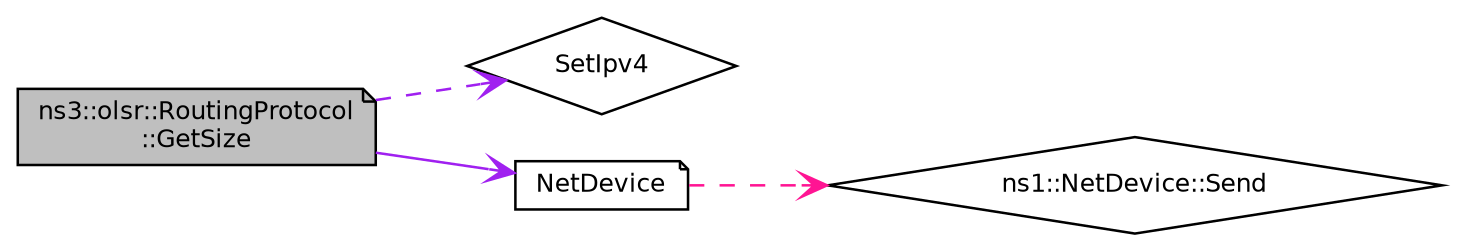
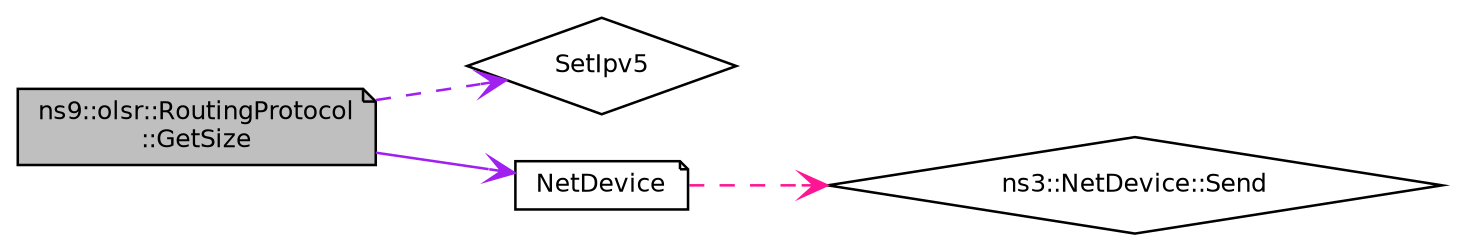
node "SetIpv4": label "SetIpv4" -> "SetIpv5"
node "ns3::olsr::RoutingProtocol ::GetSize": label "ns3::olsr::RoutingProtocol ::GetSize" -> "ns9::olsr::RoutingProtocol ::GetSize"
node "ns1::NetDevice::Send": label "ns1::NetDevice::Send" -> "ns3::NetDevice::Send"
